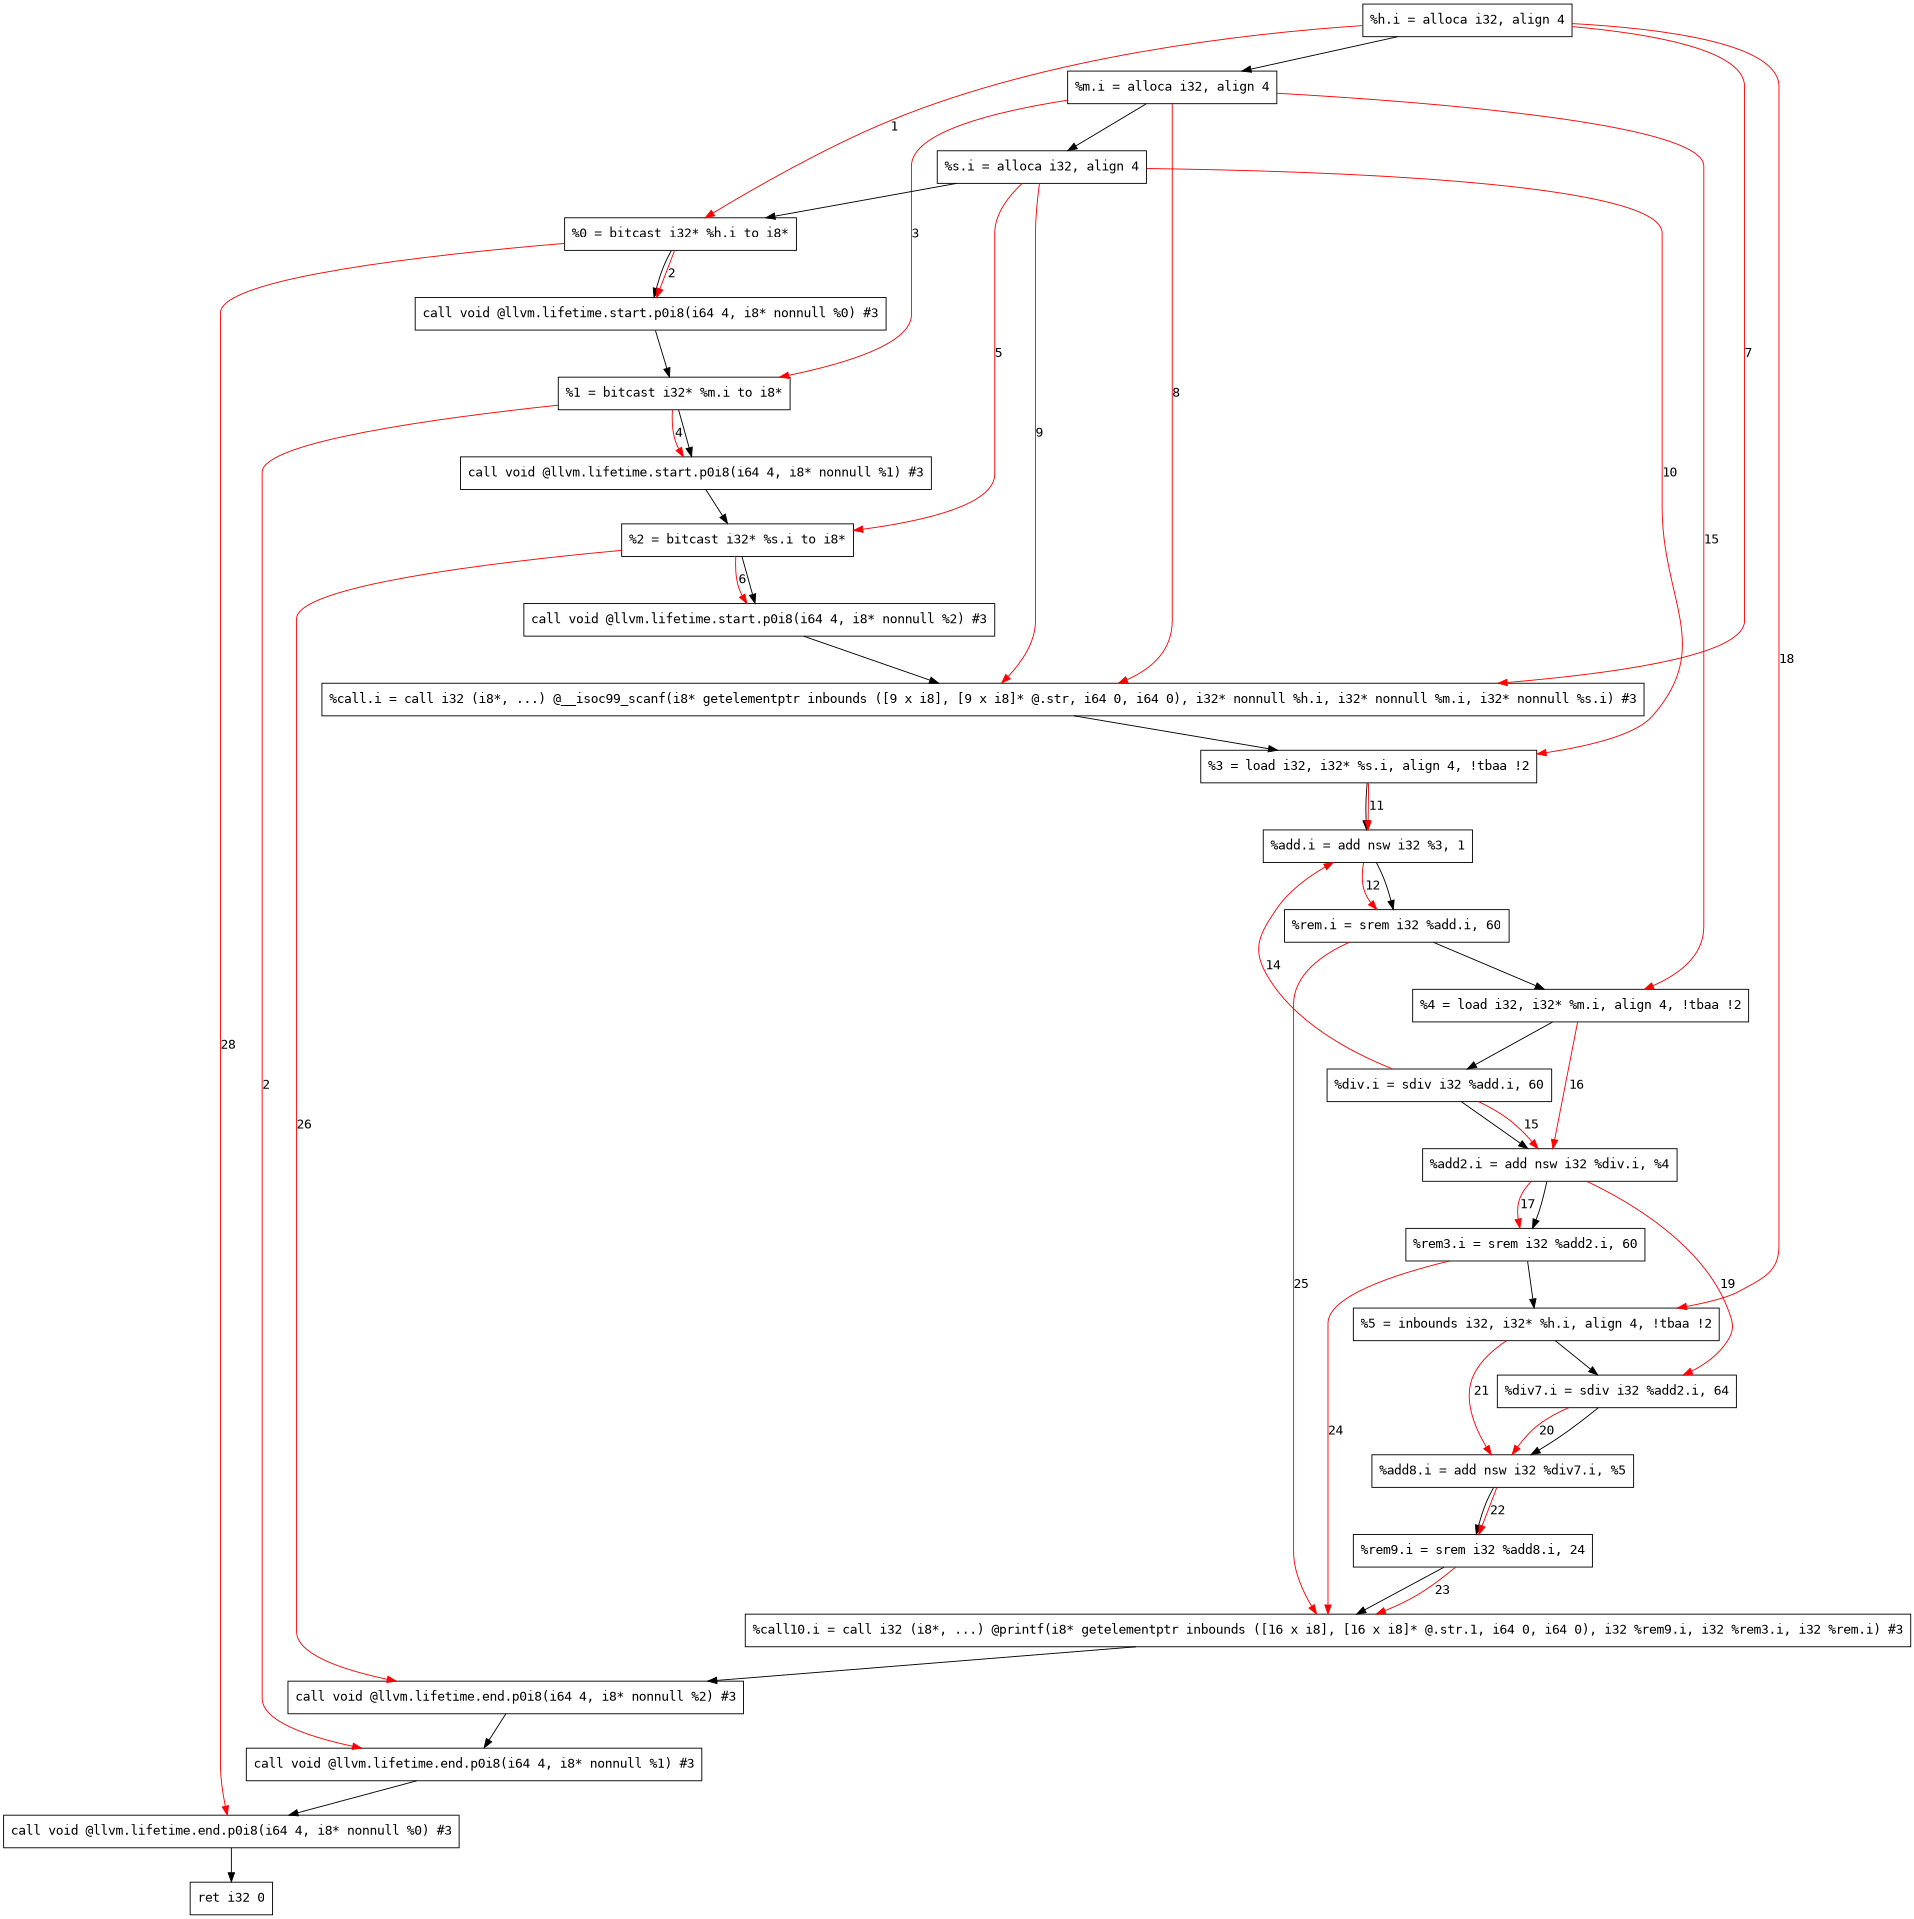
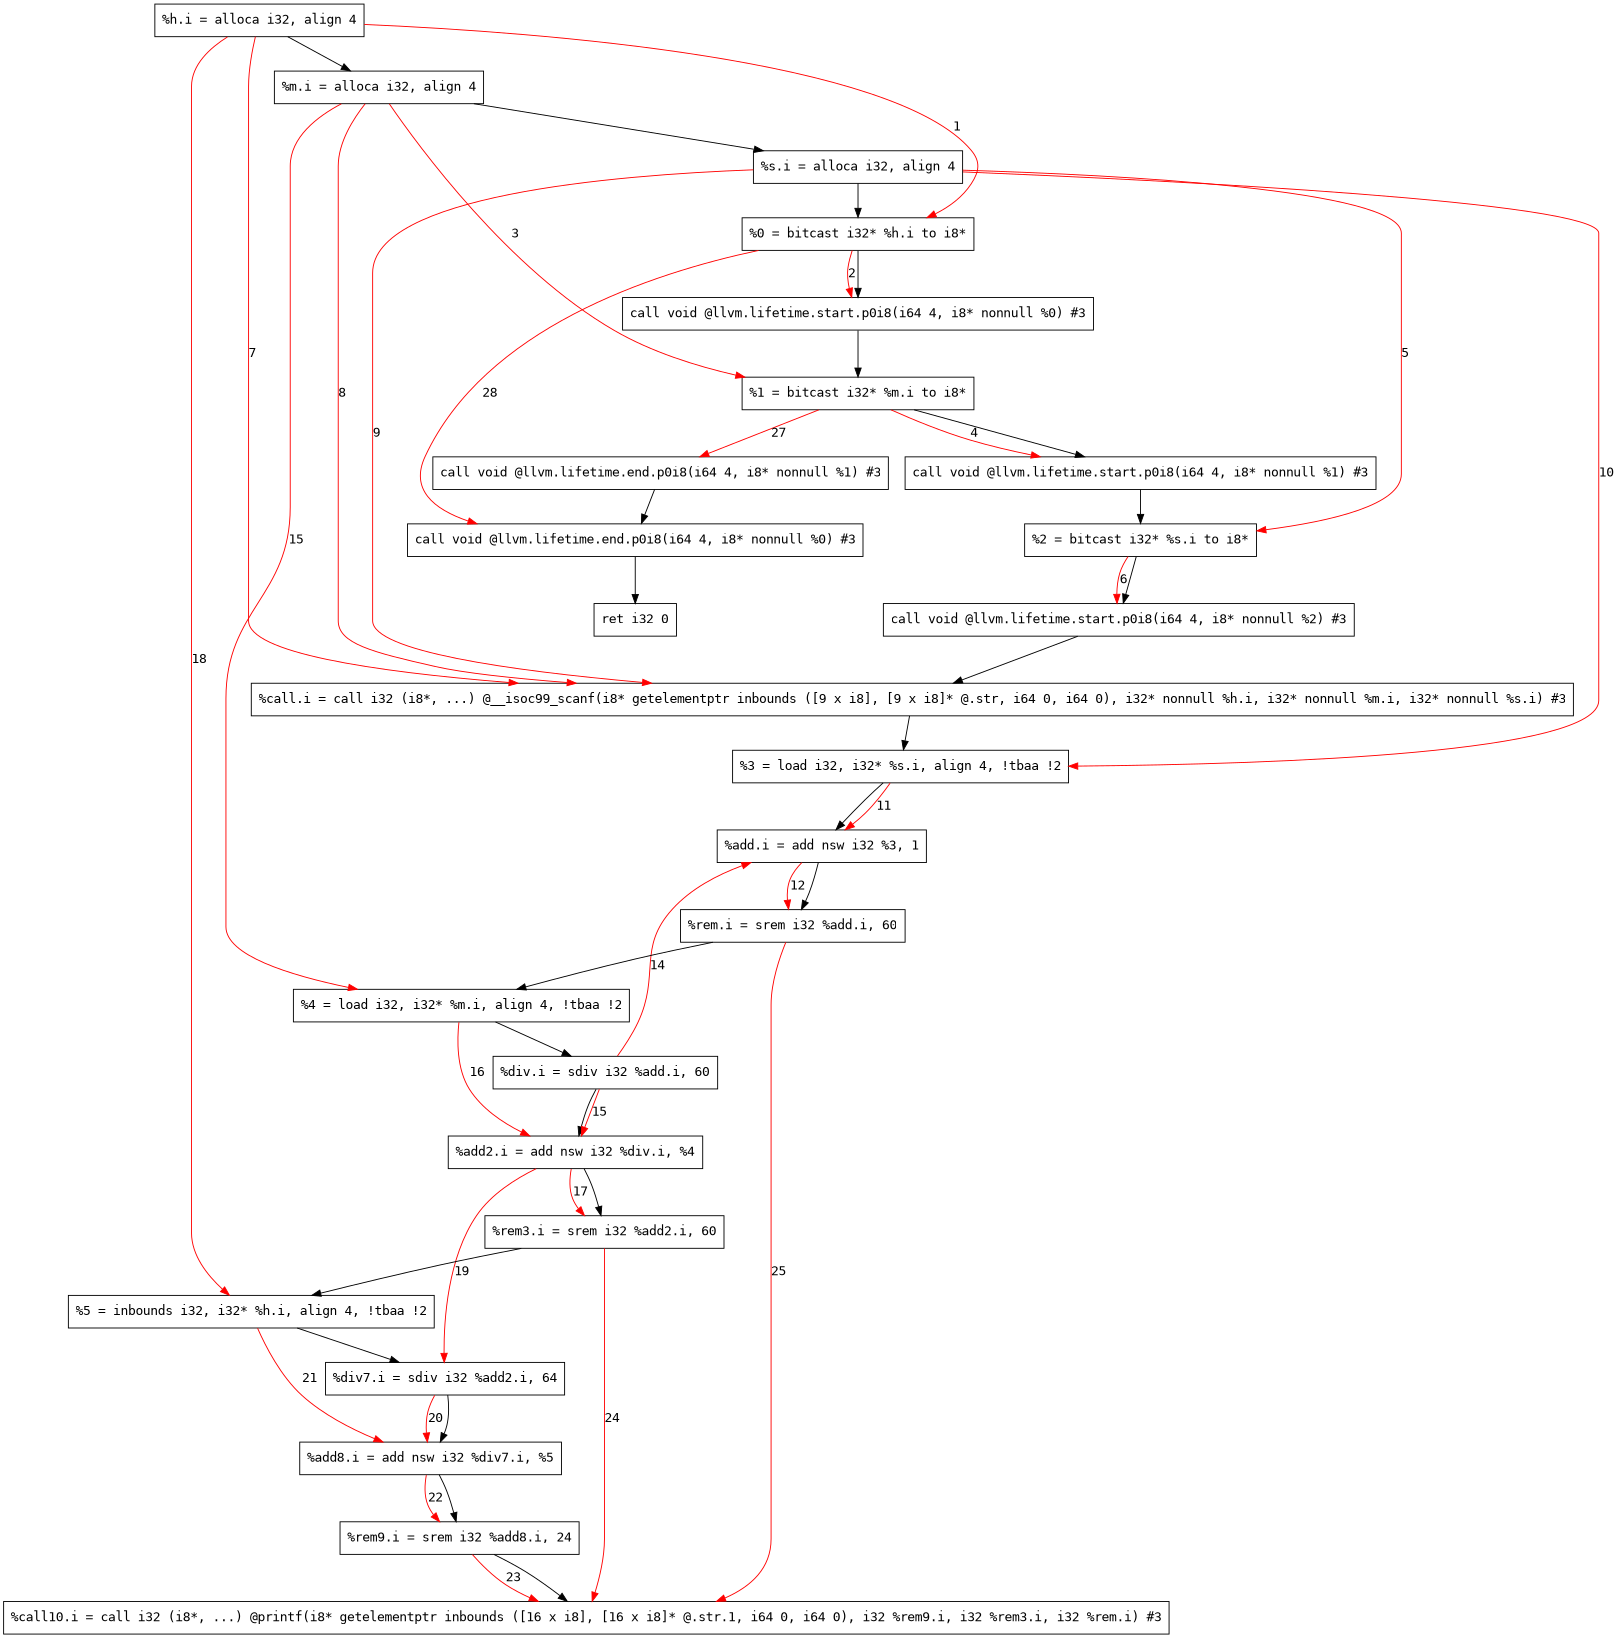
edge "%1 = bitcast i32* %m.i to i8*" -> "call void @llvm.lifetime.end.p0i8(i64 4, i8* nonnull %1) #3": label "2" -> "27"
node "call void @llvm.lifetime.end.p0i8(i64 4, i8* nonnull %2) #3": removed
